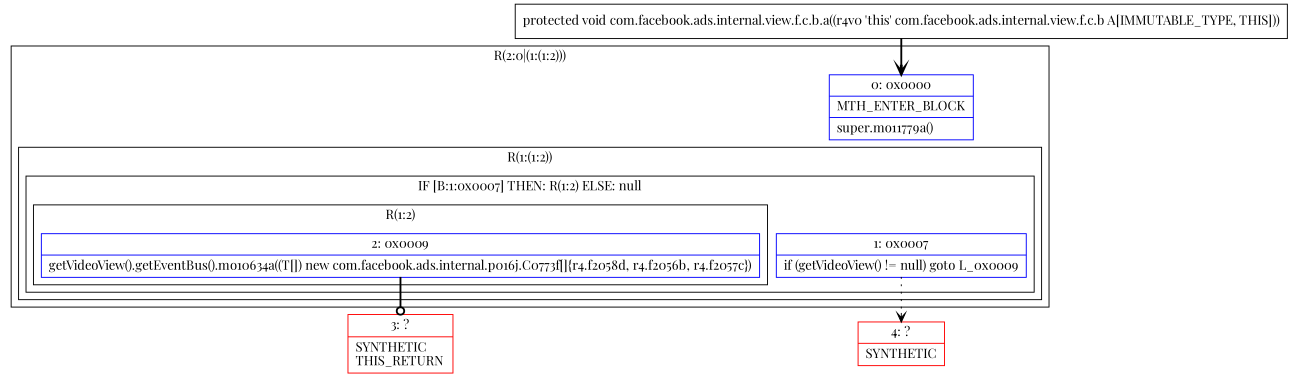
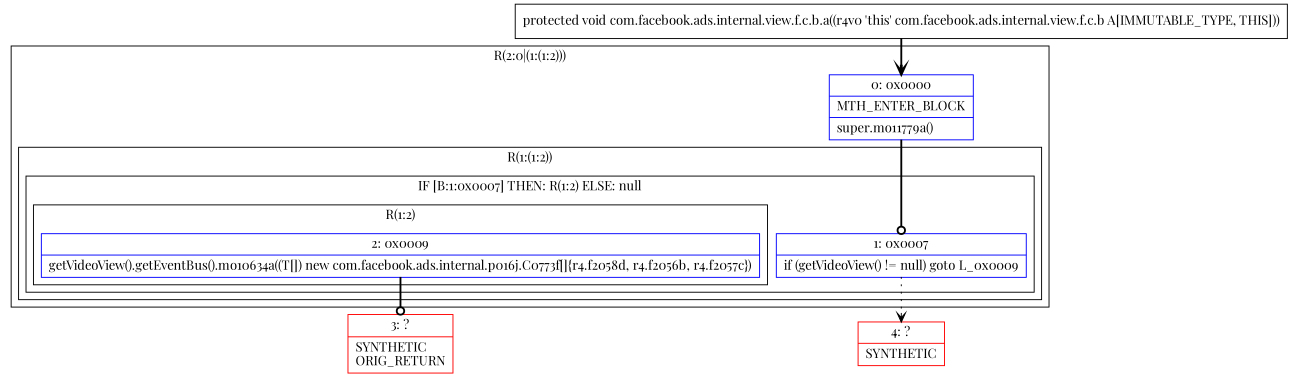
edge "0: 0x0000" -> "1: 0x0007": added
node "3: ?": text "THIS_RETURN" -> "ORIG_RETURN"
